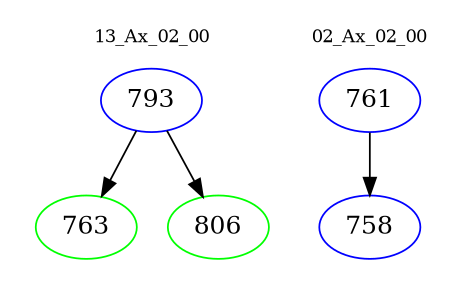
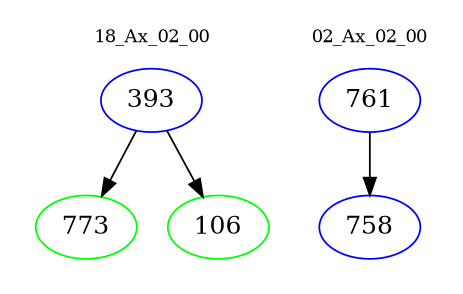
cluster "13_Ax_02_00": label "13_Ax_02_00" -> "18_Ax_02_00"
node "793": label "793" -> "393"
node "763": label "763" -> "773"
node "806": label "806" -> "106"
